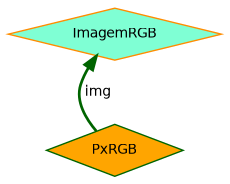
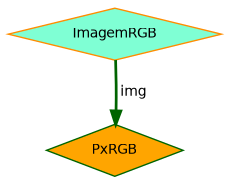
edge "PxRGB" -> "ImagemRGB": reversed
